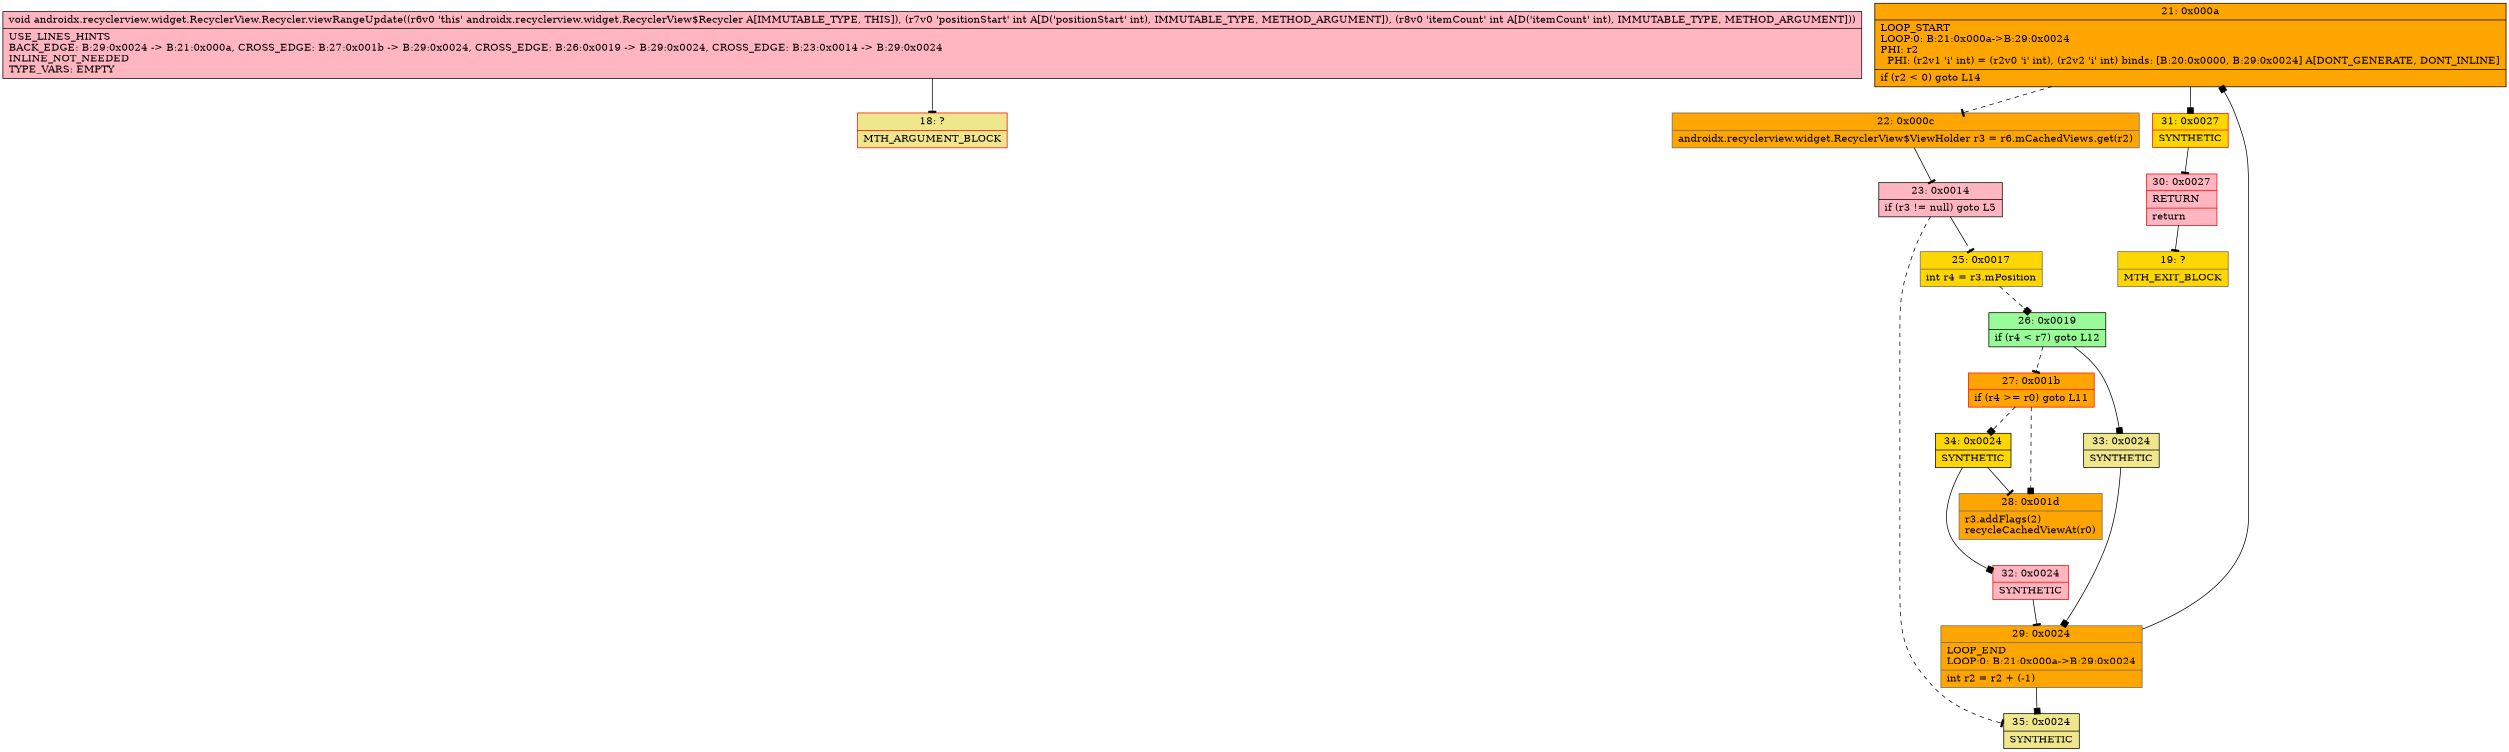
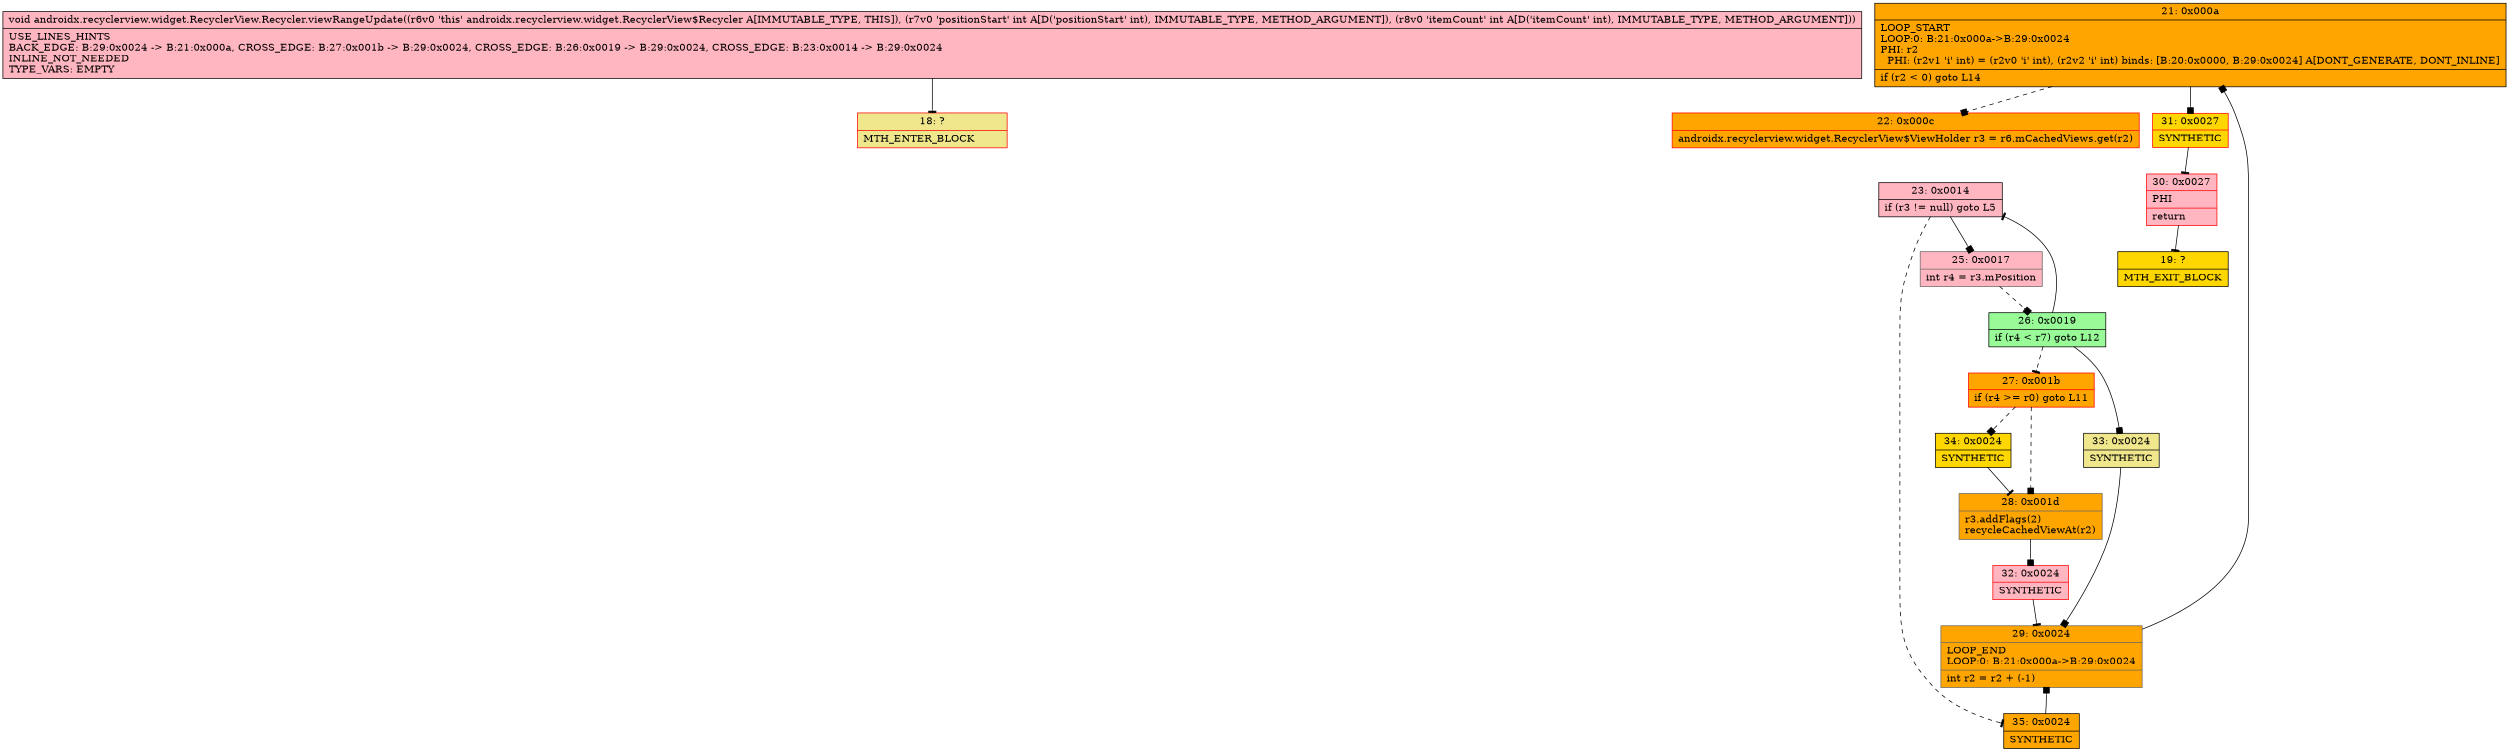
edge "21: 0x000a" -> "22: 0x000c": arrowhead tee -> box
node "22: 0x000c": color gray40 -> red
node "18: ?": text "MTH_ARGUMENT_BLOCK" -> "MTH_ENTER_BLOCK"
edge "22: 0x000c" -> "23: 0x0014": now "26: 0x0019" -> "23: 0x0014"
node "30: 0x0027": text "RETURN" -> "PHI"
edge "23: 0x0014" -> "25: 0x0017": arrowhead tee -> box
node "25: 0x0017": fillcolor gold -> lightpink
node "19: ?": color gray40 -> black
edge "34: 0x0024" -> "32: 0x0024": now "28: 0x001d" -> "32: 0x0024"
node "28: 0x001d": text "recycleCachedViewAt(r0)" -> "recycleCachedViewAt(r2)"
edge "29: 0x0024" -> "35: 0x0024": reversed
node "35: 0x0024": fillcolor khaki -> orange
